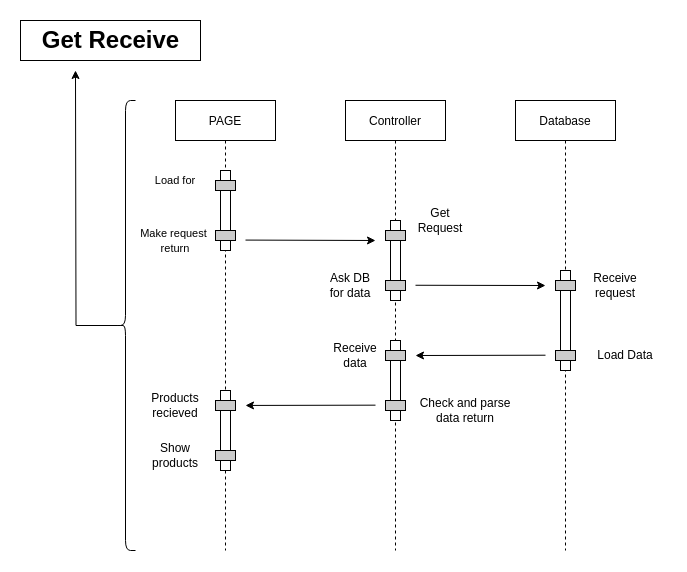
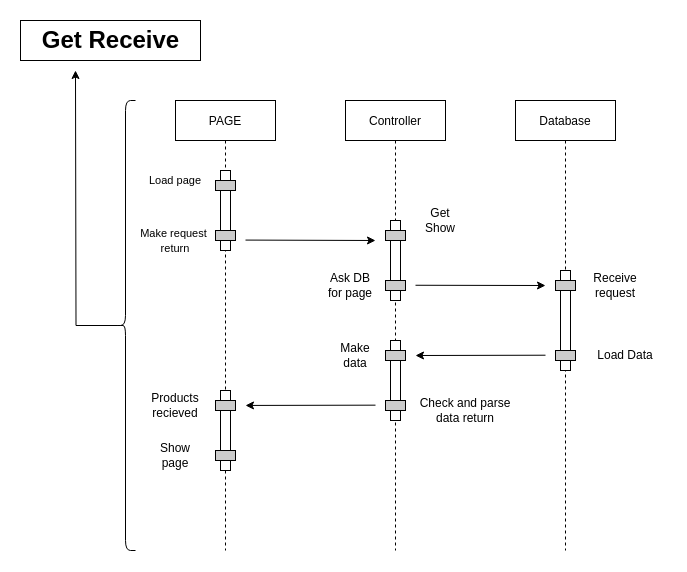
node "Load for": label "Load for" -> "Load page"
node "Get Request": label "Get Request" -> "Get Show"
node "Ask DB for data": label "Ask DB for data" -> "Ask DB for page"
node "Receive data": label "Receive data" -> "Make data"
node "Show products": label "Show products" -> "Show page"
